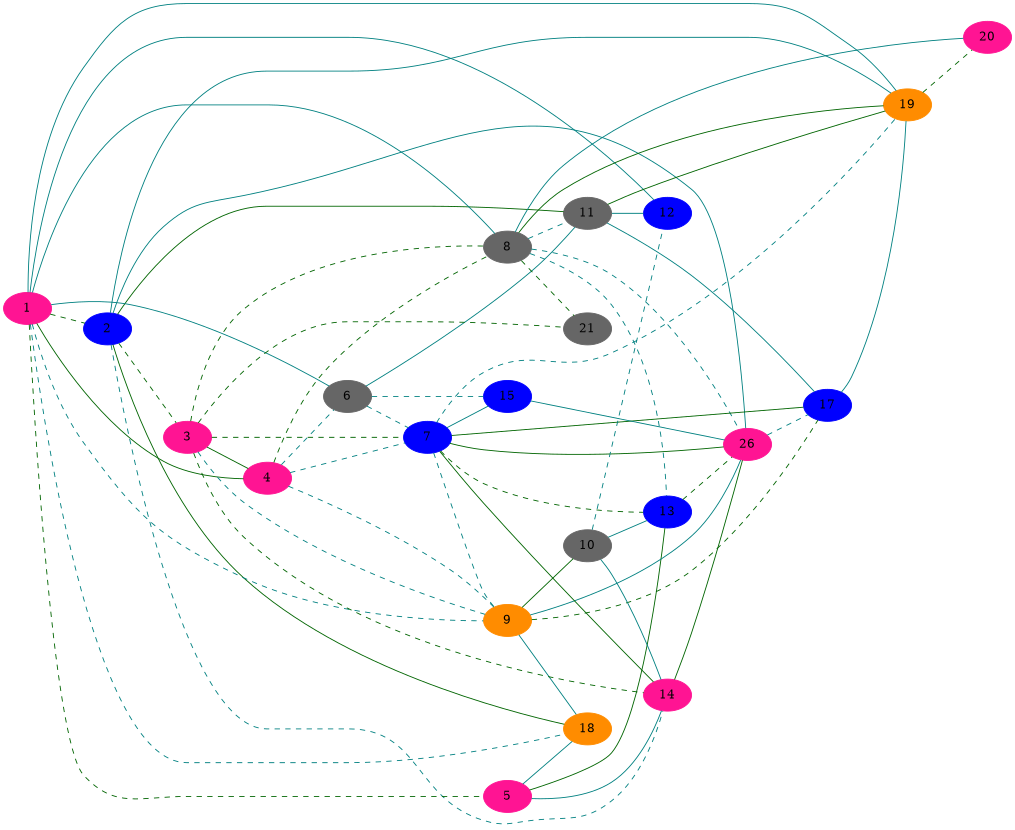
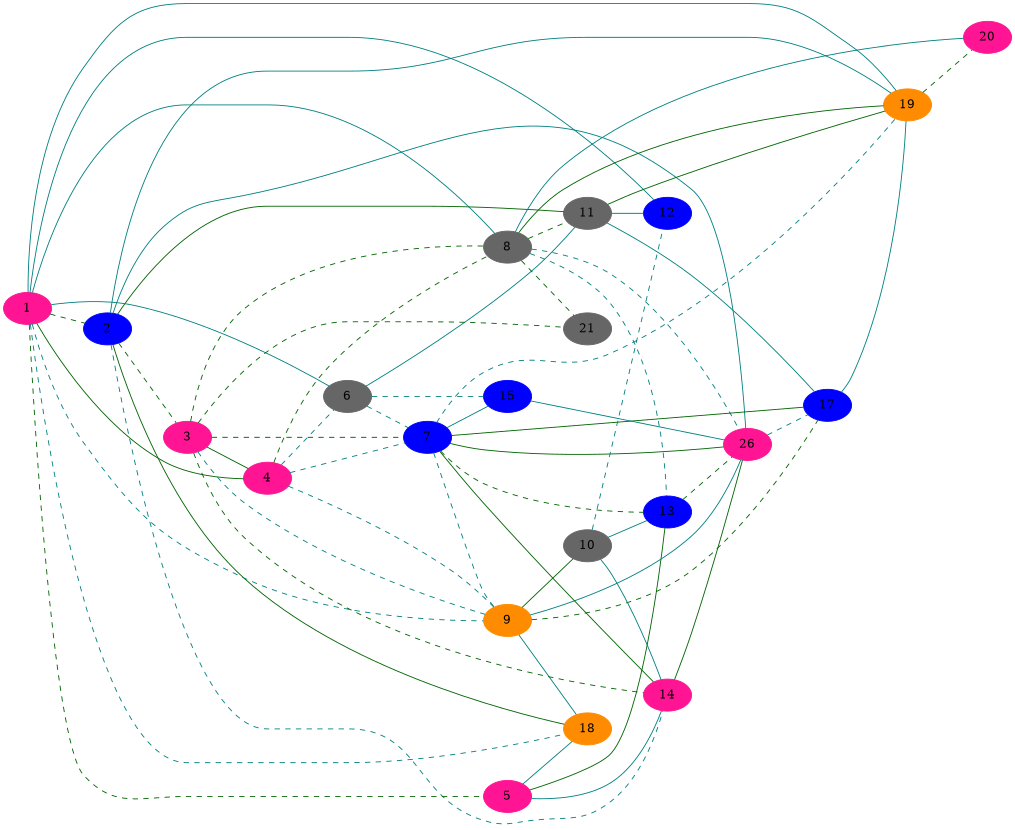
edge "11" -- "8": color teal -> darkgreen
